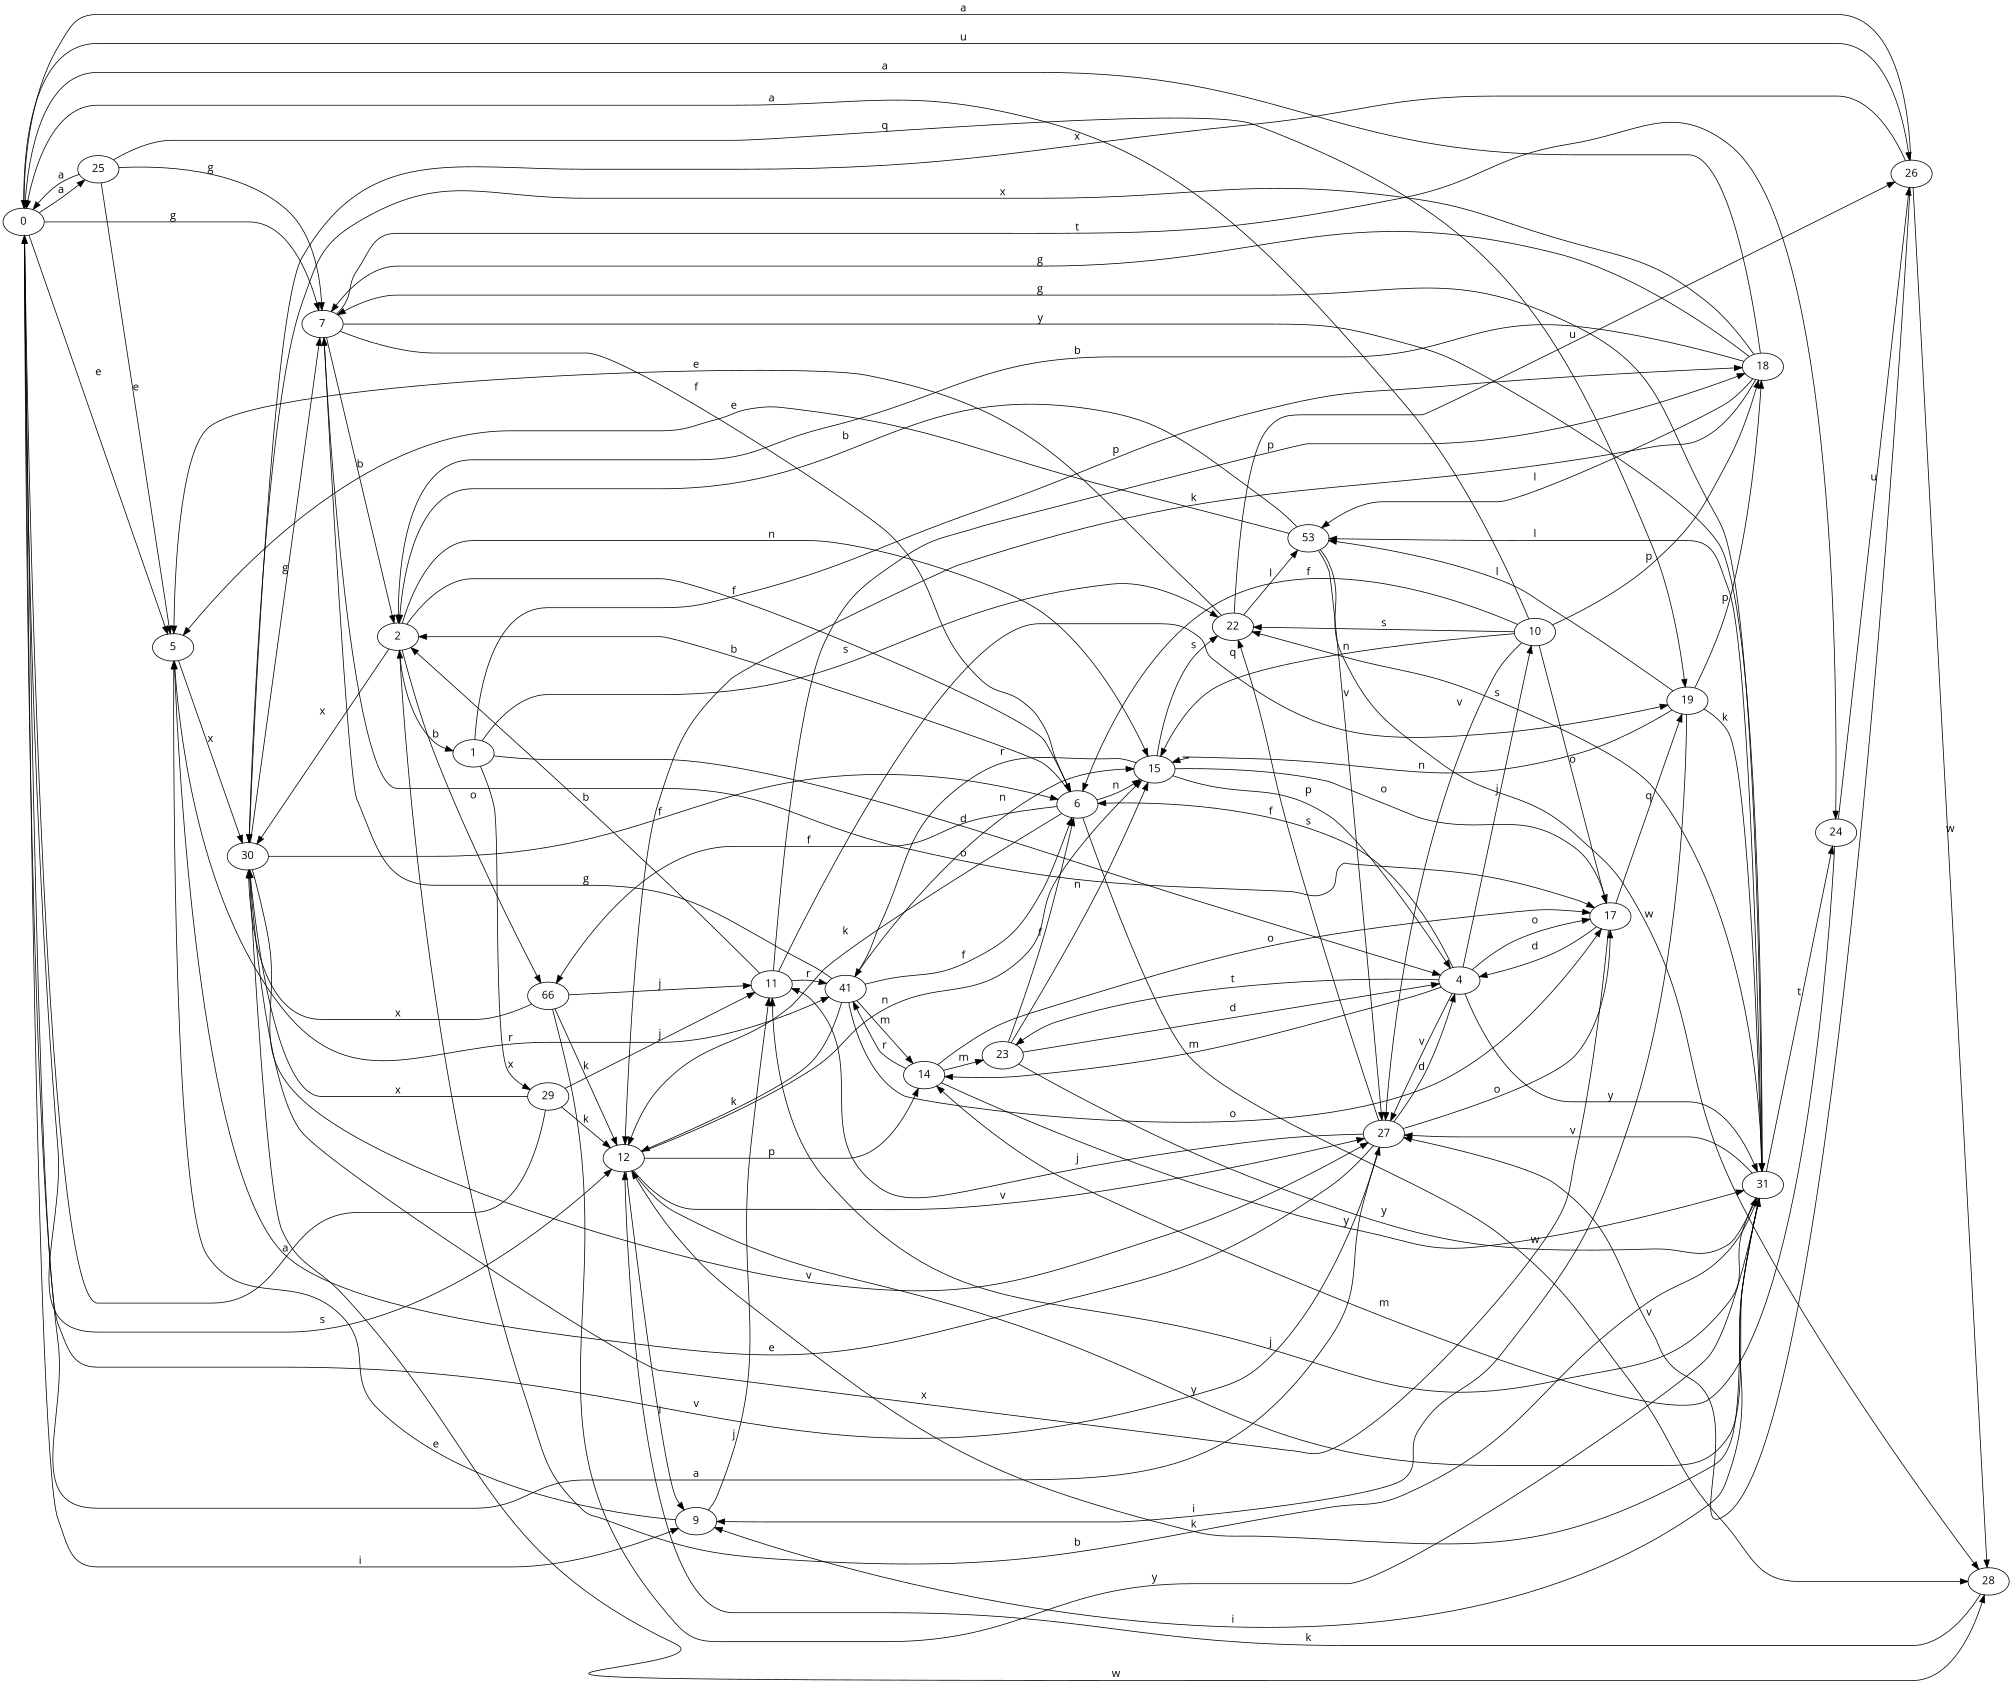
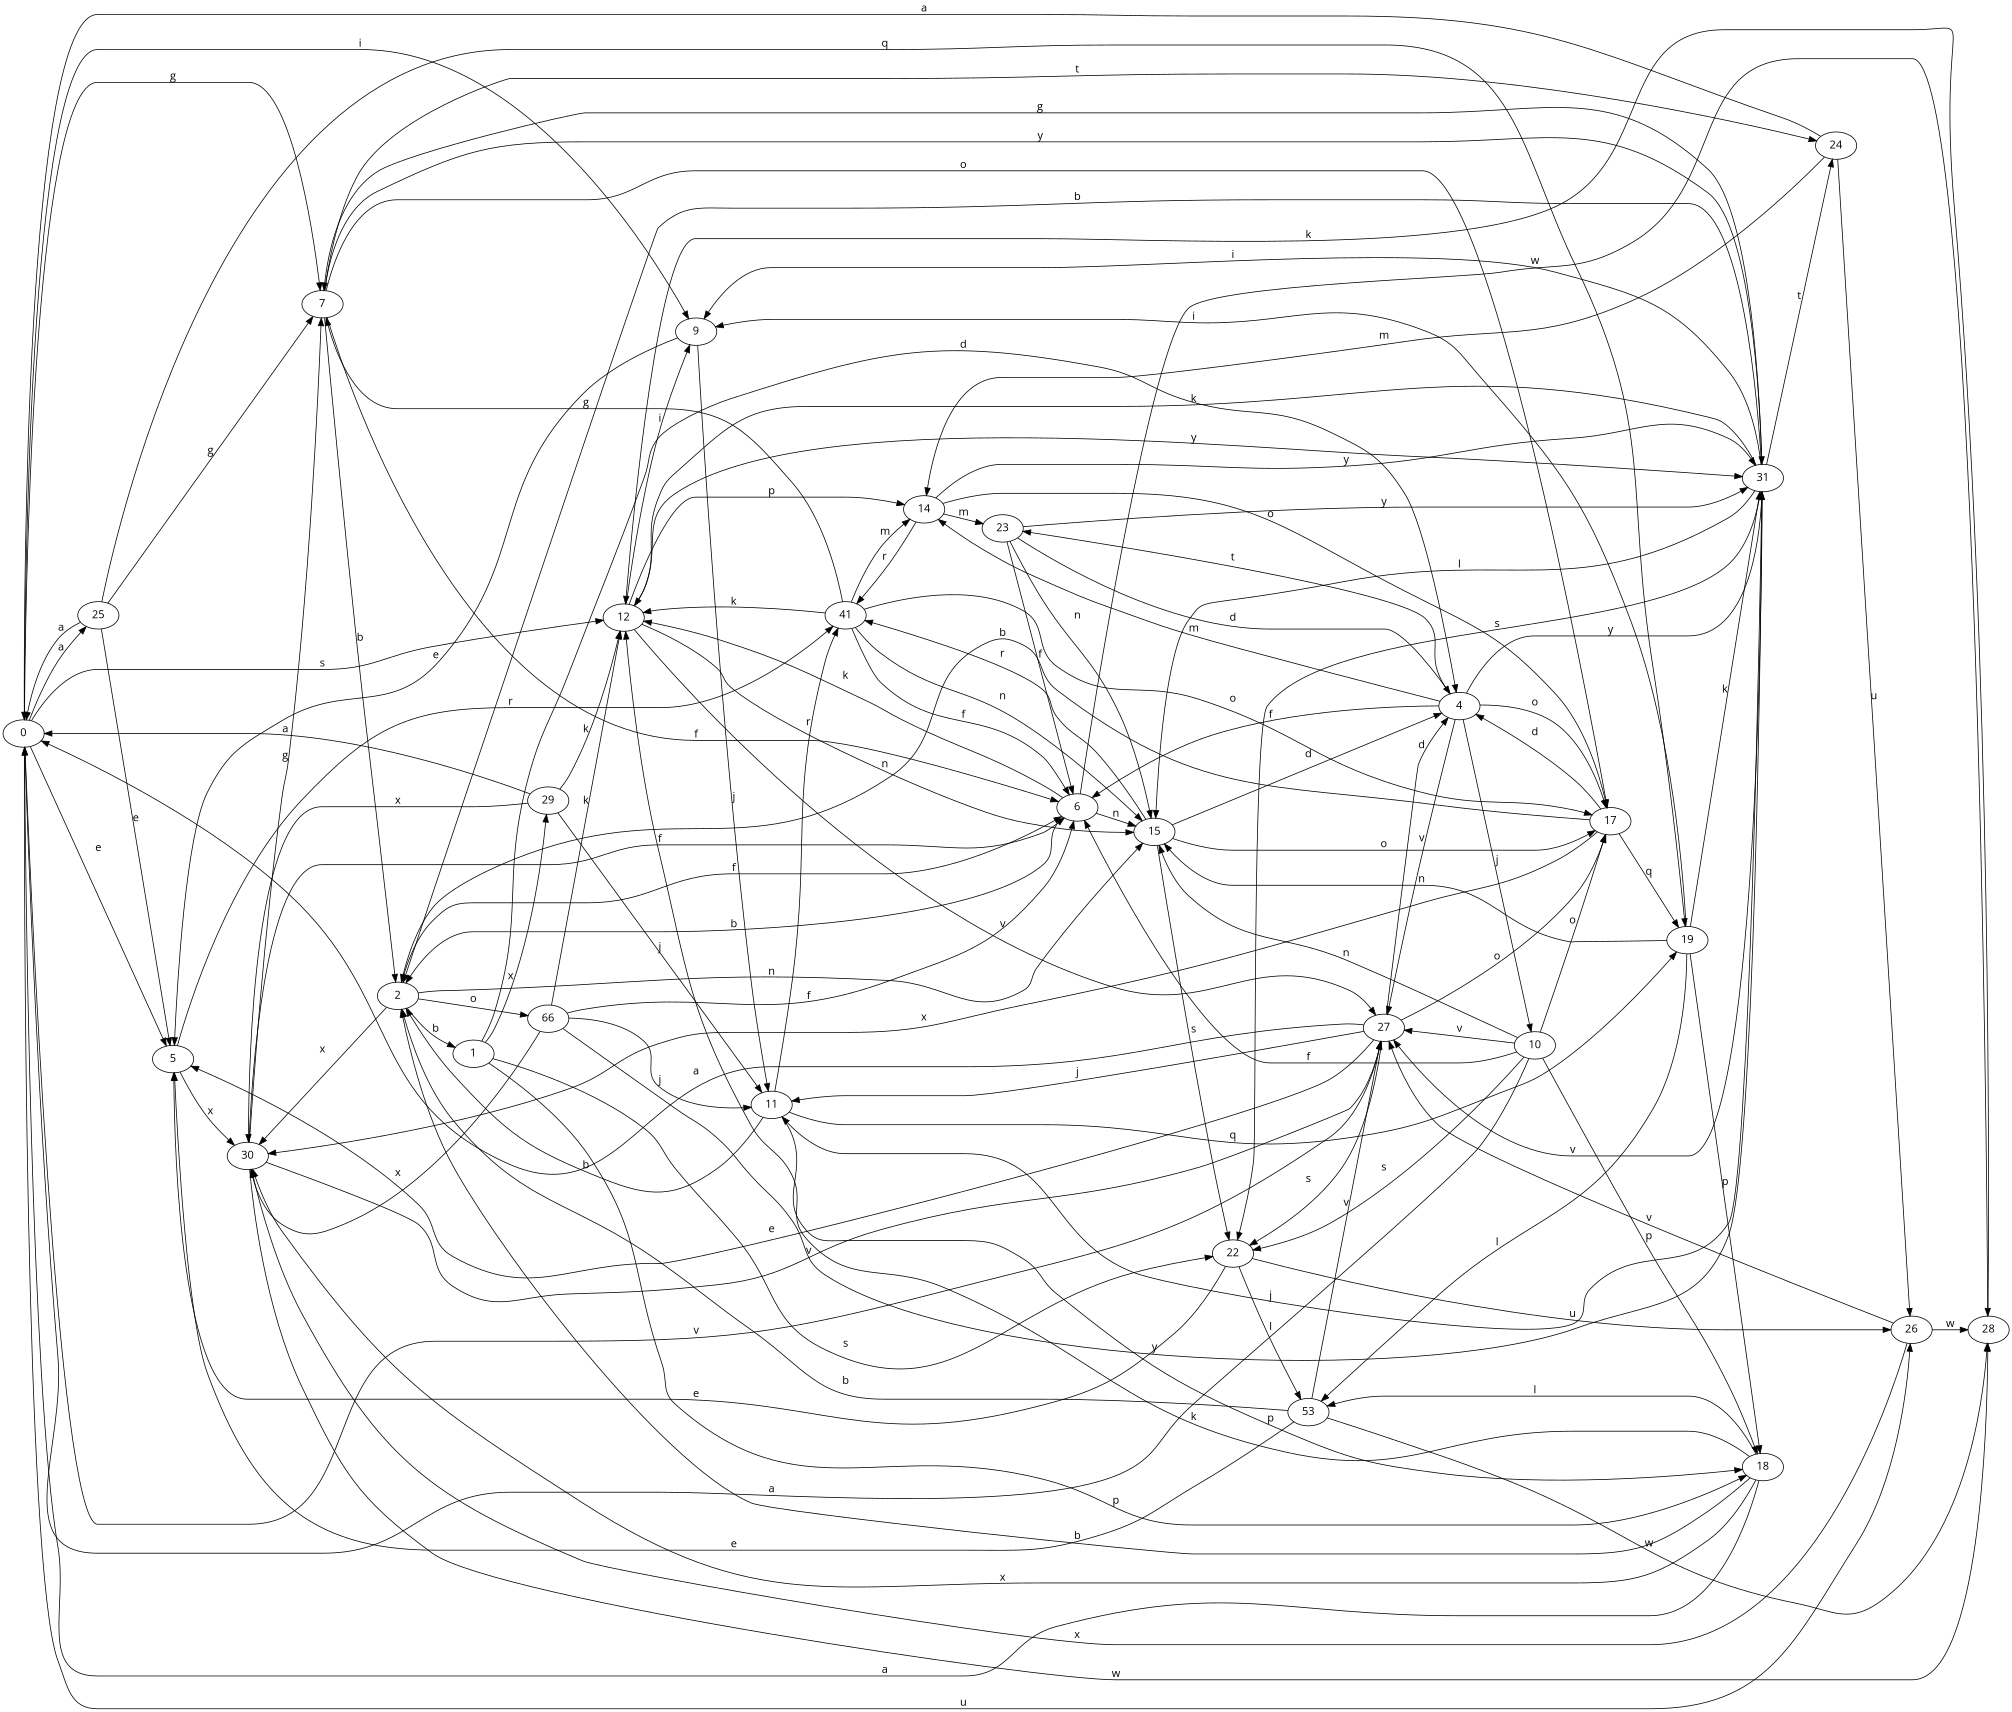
edge "26" -> "0": now "24" -> "0"
edge "18" -> "7": removed, label "g"
edge "31" -> "53": now "31" -> "15"
edge "17" -> "2": added, label "b"
edge "15" -> "4": label "p" -> "d"
edge "6" -> "66": reversed
